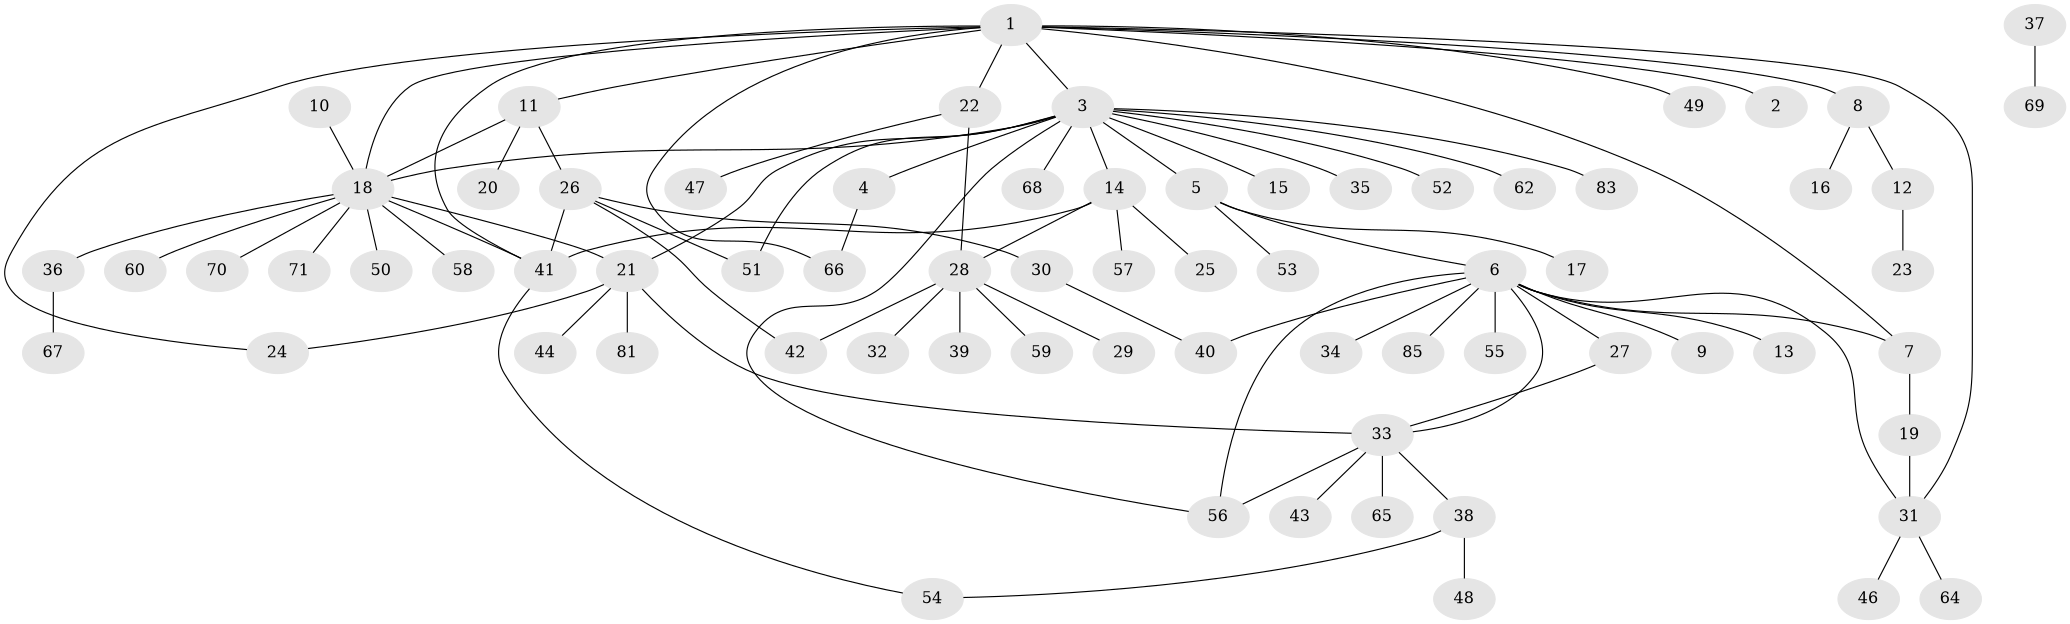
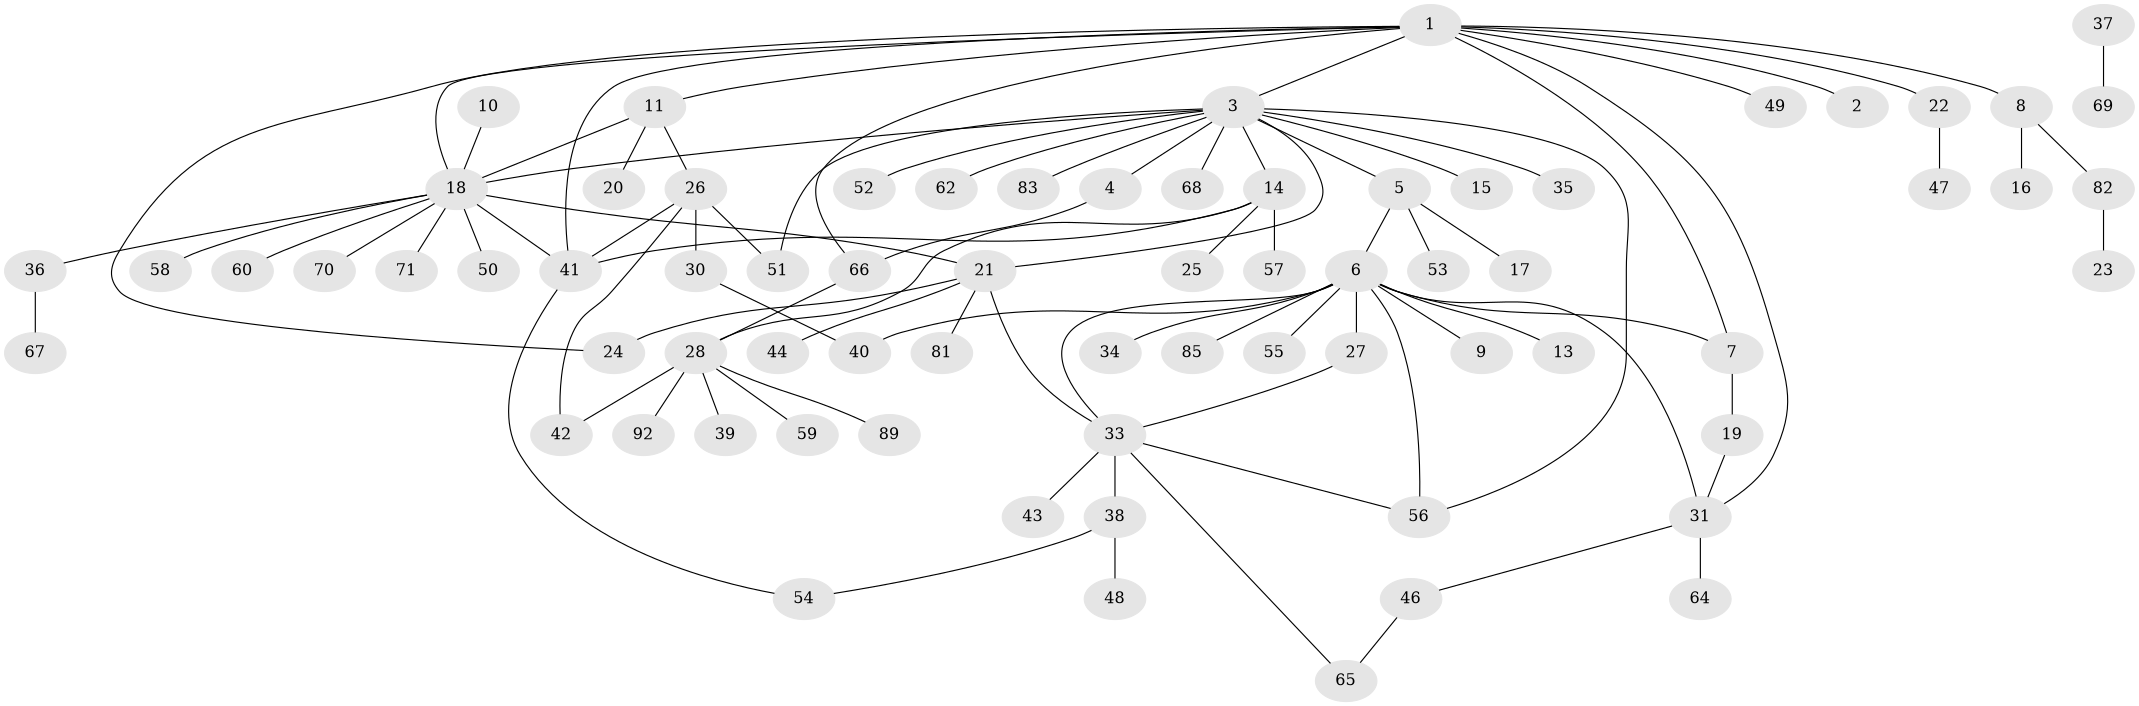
edge "22" -- "28": now "66" -- "28"
node "12": label "12" -> "82"
node "32": label "32" -> "92"
node "29": label "29" -> "89"
edge "46" -- "65": added
